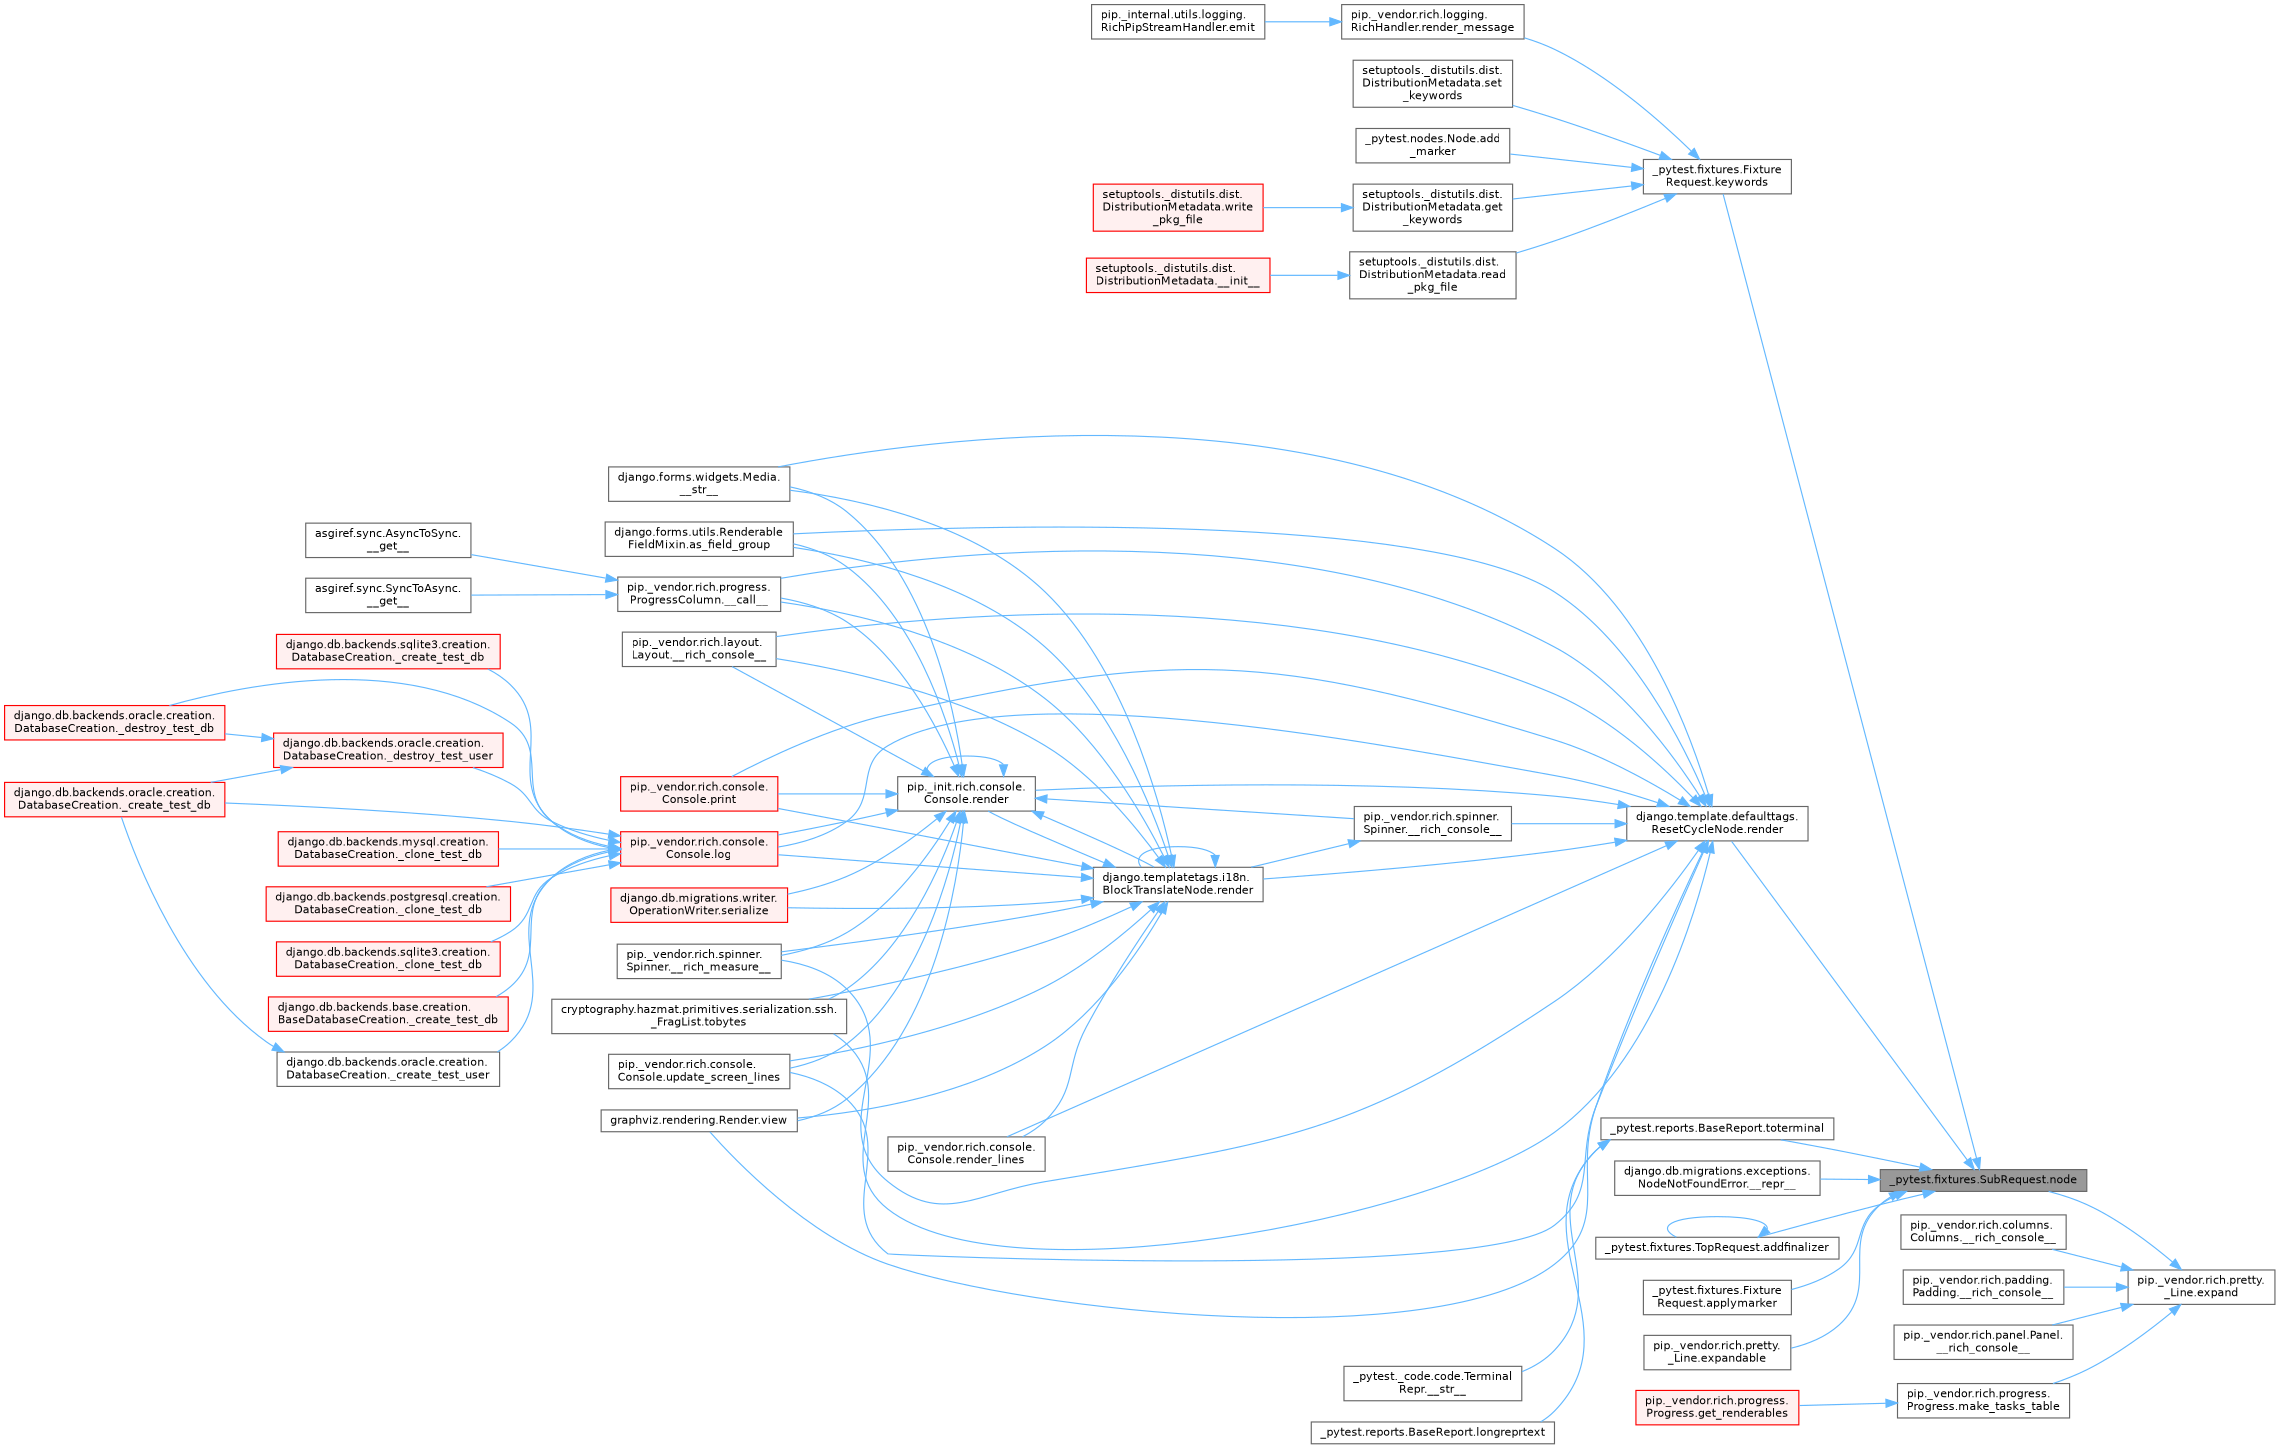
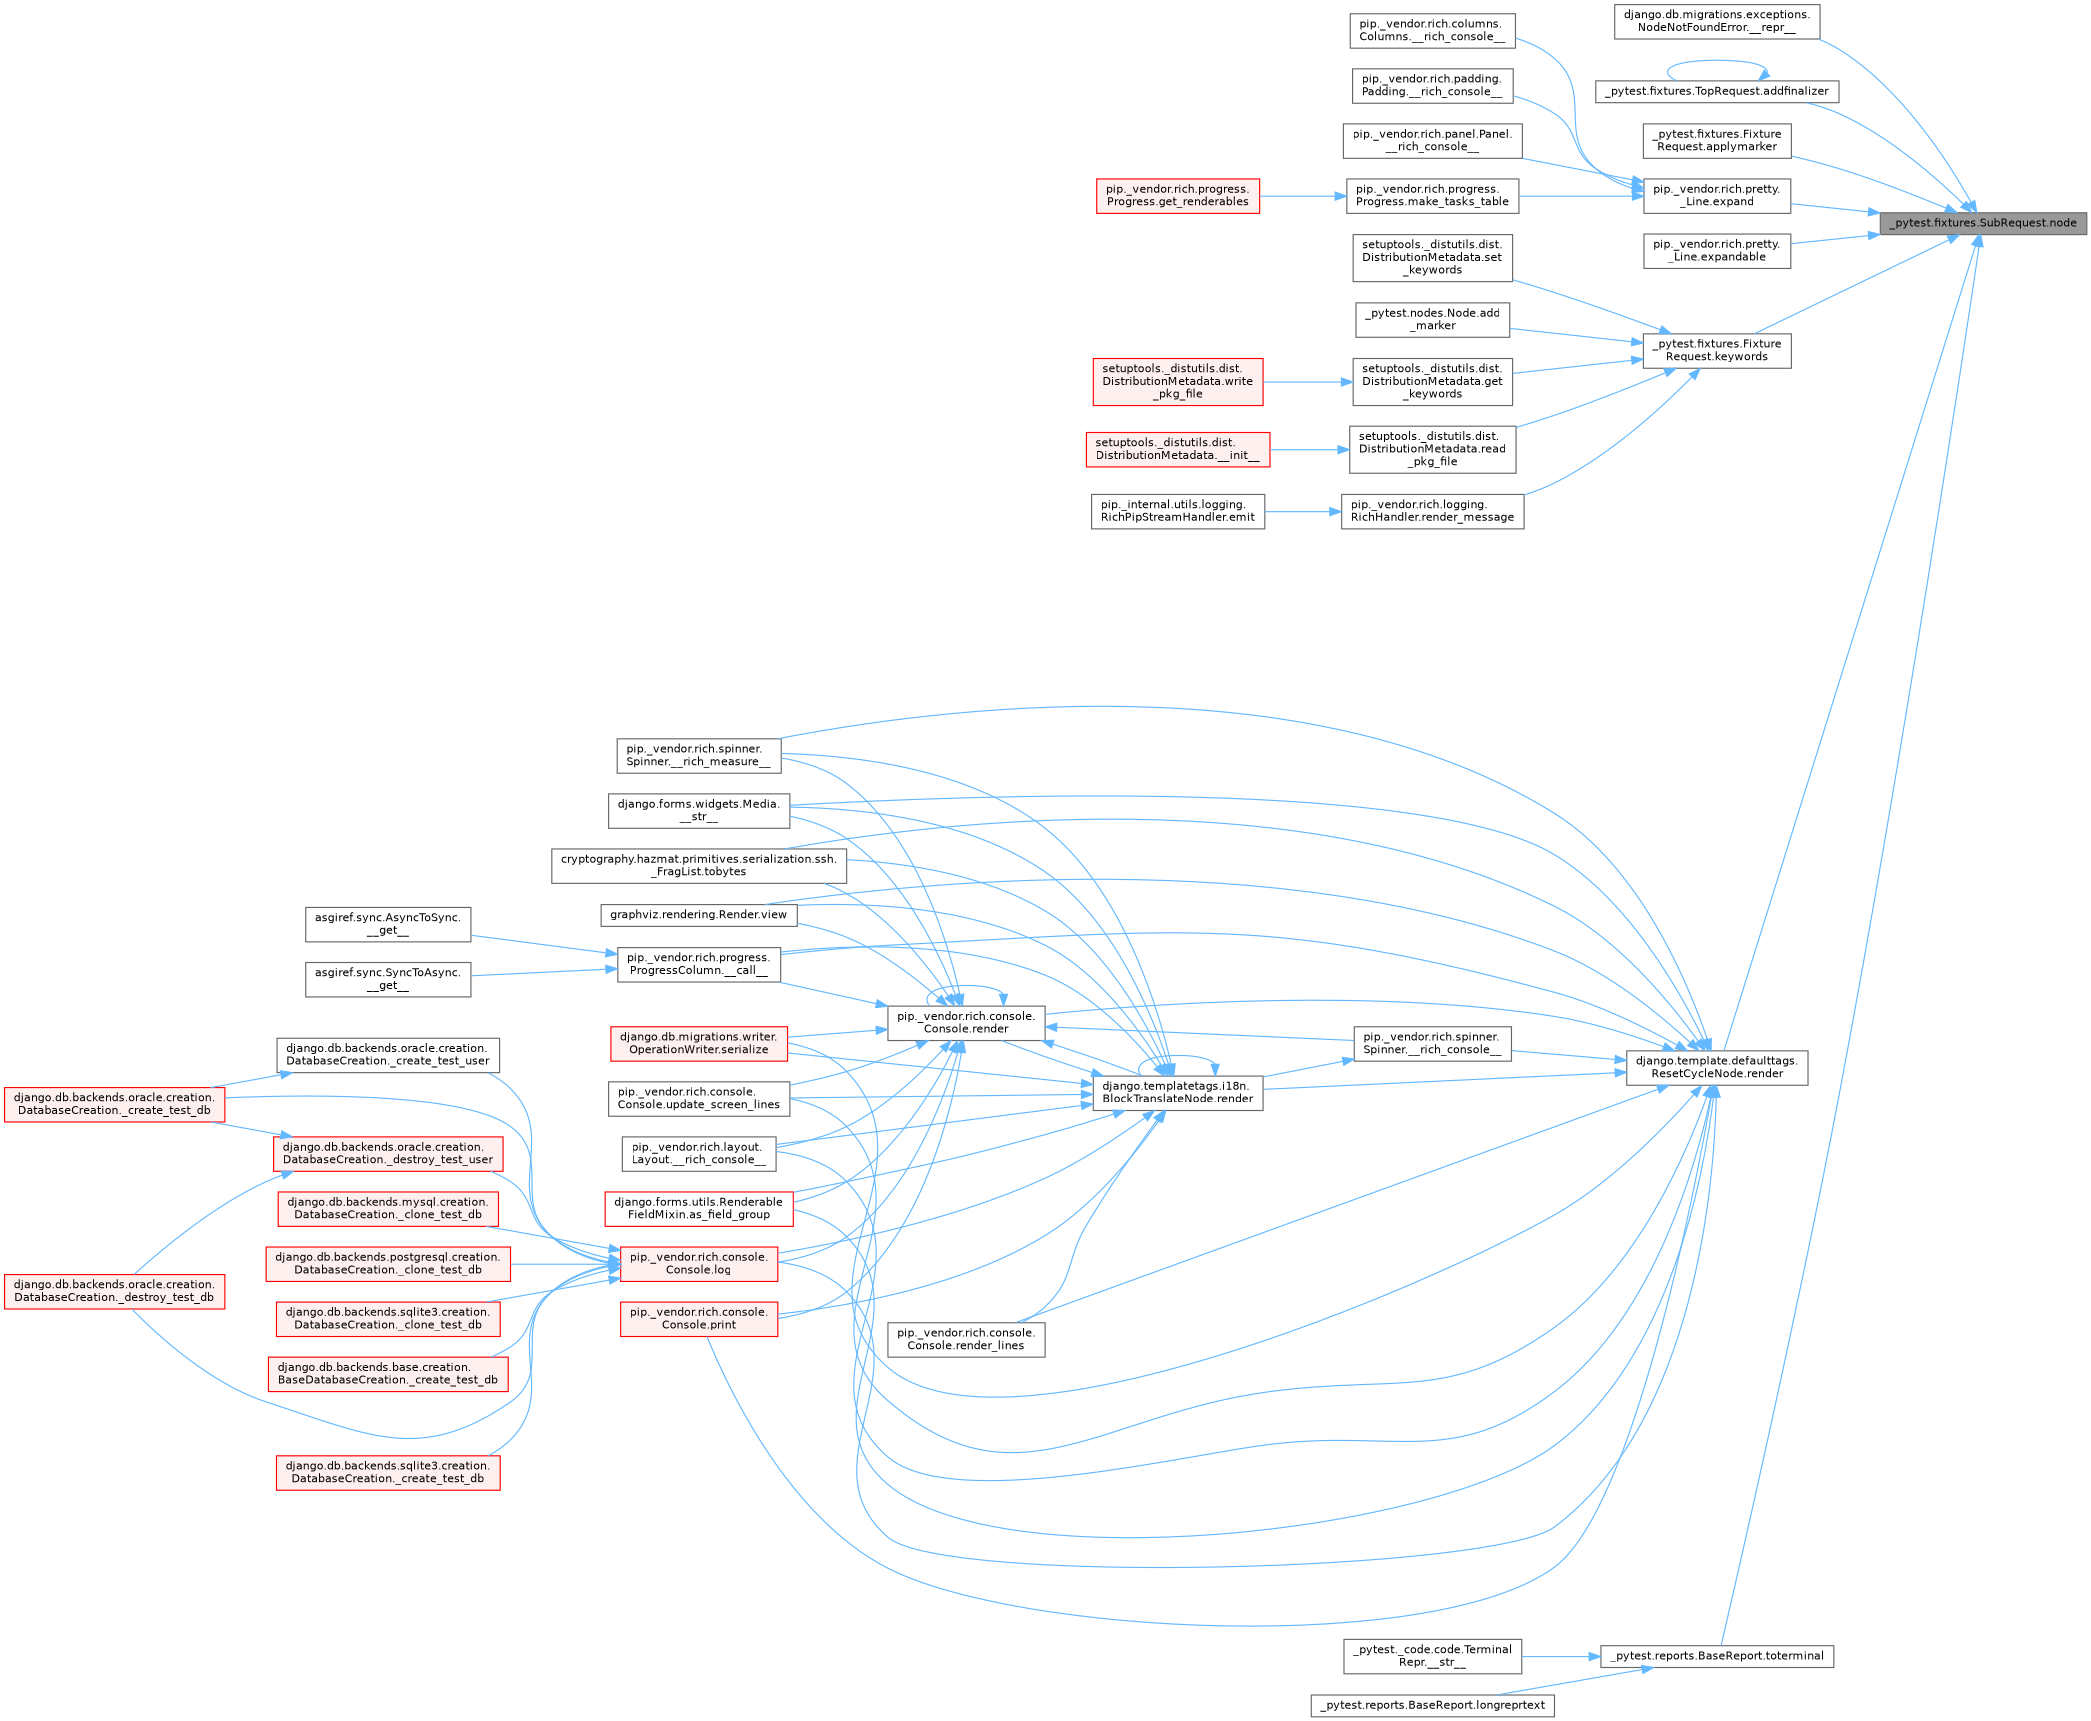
node "django.forms.utils.Renderable FieldMixin.as_field_group": color grey40 -> red
node "pip._init.rich.console. Console.render": label "pip._init.rich.console. Console.render" -> "pip._vendor.rich.console. Console.render"
edge "_pytest.fixtures.SubRequest.node" -> "pip._vendor.rich.pretty. _Line.expand": reversed
edge "django.db.migrations.writer. OperationWriter.serialize" -> "django.template.defaulttags. ResetCycleNode.render": added
